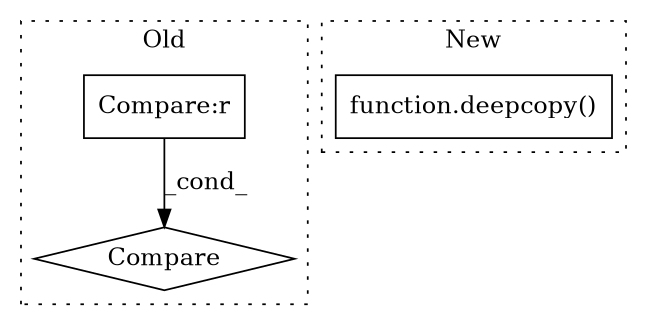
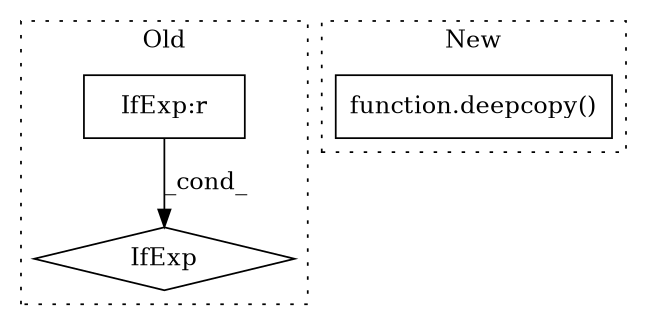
node "Compare:r": label "Compare:r" -> "IfExp:r"
node "Compare": label "Compare" -> "IfExp"
